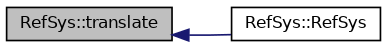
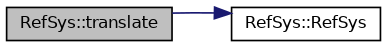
edge "RefSys::RefSys" -> "RefSys::translate": reversed
